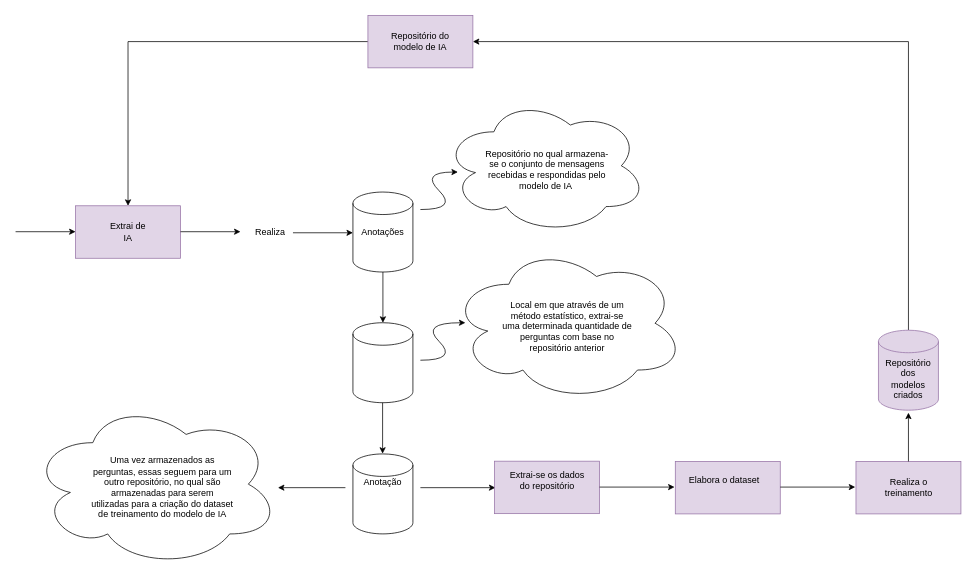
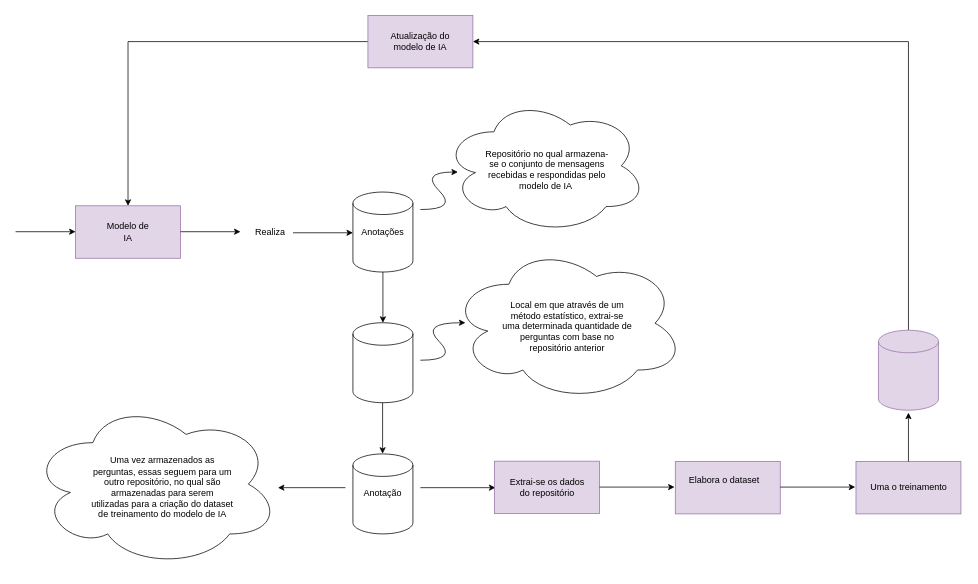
node "Repositório do modelo de IA": label "Repositório do modelo de IA" -> "Atualização do modelo de IA"
node "Extrai de IA": label "Extrai de IA" -> "Modelo de IA"
node "Repositório dos modelos criados": removed
node "Extrai-se os dados do repositório": moved (547, 480) -> (547, 488)
node "Anotação": moved (383, 483) -> (383, 494)
node "Realiza o treinamento": label "Realiza o treinamento" -> "Uma o treinamento"
